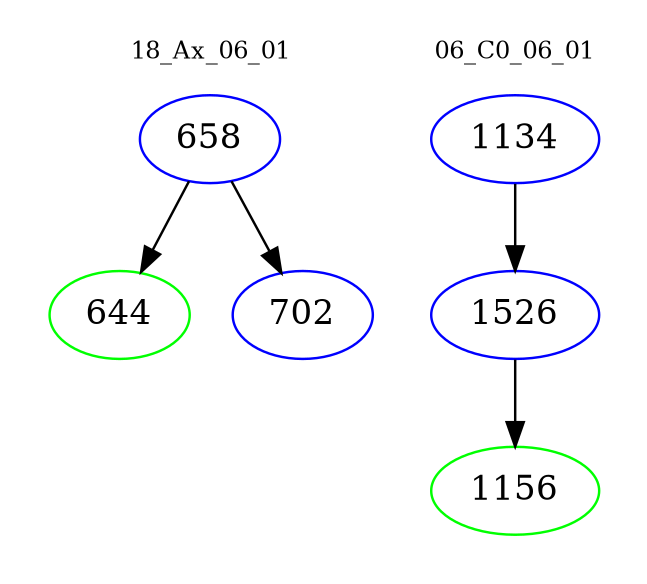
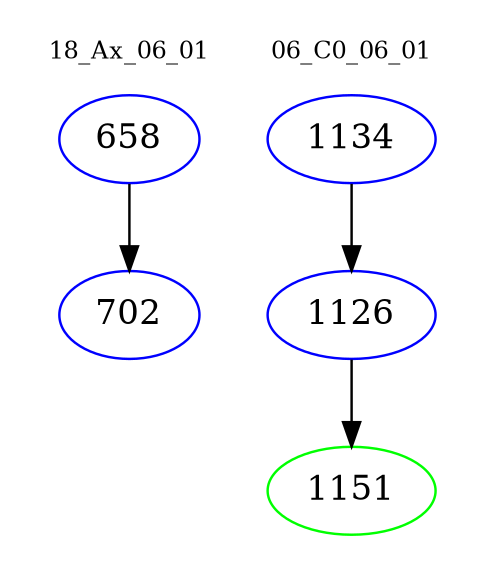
node "644": removed
node "1526": label "1526" -> "1126"
node "1156": label "1156" -> "1151"
